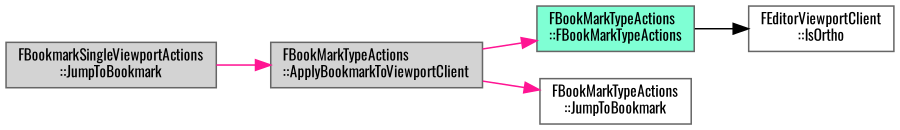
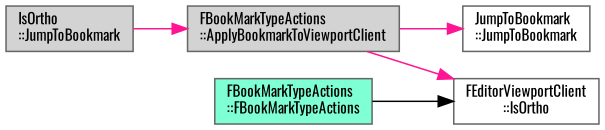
edge "FBookMarkTypeActions ::ApplyBookmarkToViewportClient" -> "FBookMarkTypeActions ::FBookMarkTypeActions": now "FBookMarkTypeActions ::ApplyBookmarkToViewportClient" -> "FEditorViewportClient ::IsOrtho"
node "FBookmarkSingleViewportActions ::JumpToBookmark": label "FBookmarkSingleViewportActions ::JumpToBookmark" -> "IsOrtho ::JumpToBookmark"
node "FBookMarkTypeActions ::JumpToBookmark": label "FBookMarkTypeActions ::JumpToBookmark" -> "JumpToBookmark ::JumpToBookmark"
